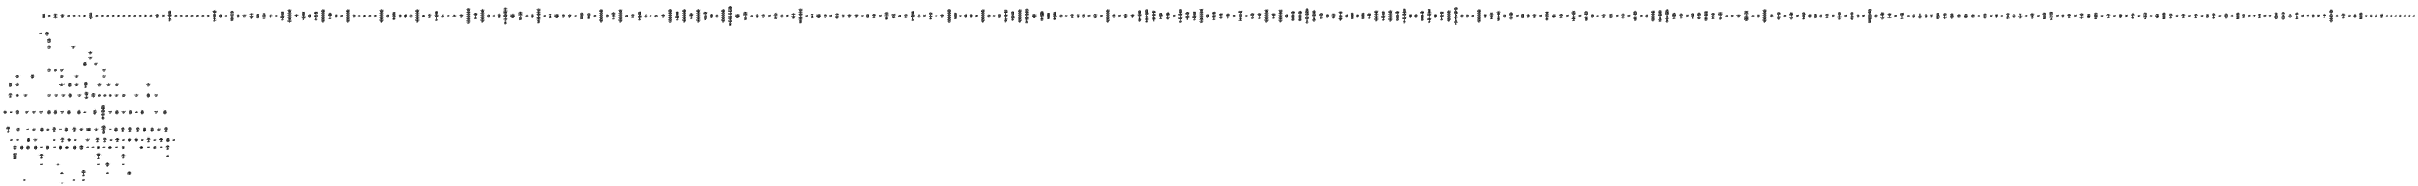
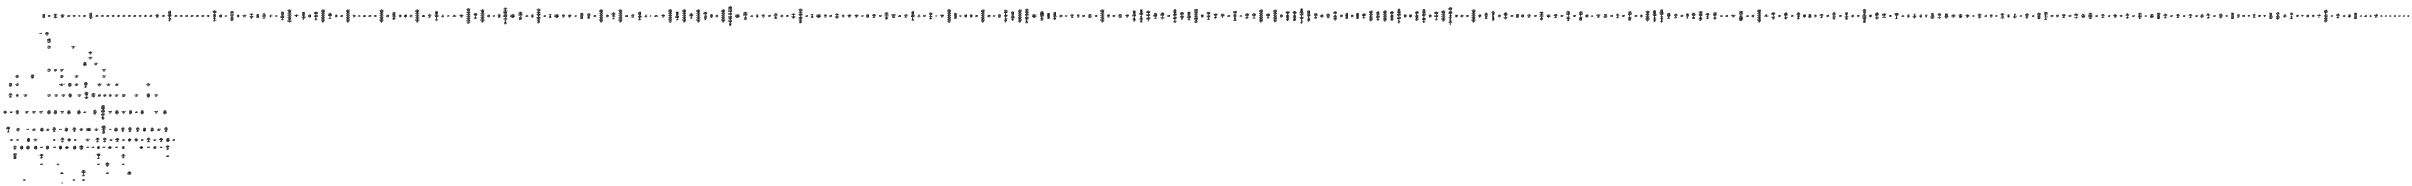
node "# 0x149e JUMPDEST LT ISZERO PUSHX Data JUMPI": removed
